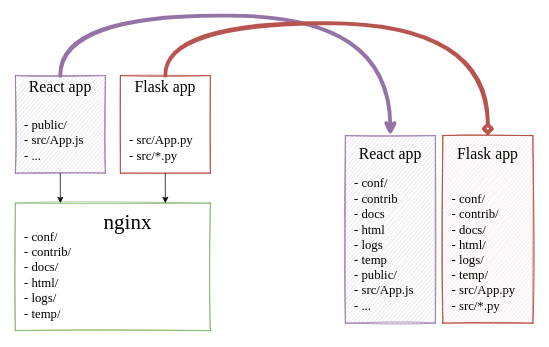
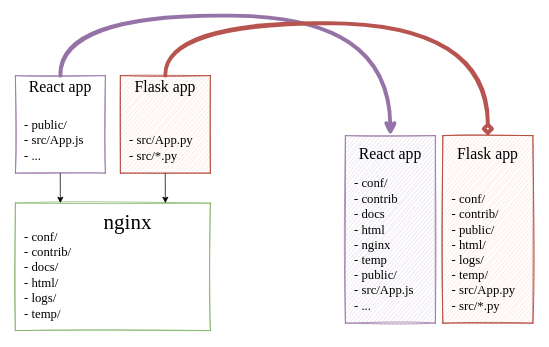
node "- public/ - src/App.js - ...": fillcolor #e1d5e7 -> #ffffff
node "- src/App.py - src/*.py": fillcolor #ffffff -> #fad9d5
node "- conf/ - contrib - docs - html - logs - temp - public/ - src/App.js - ...": label "- conf/ - contrib - docs - html - logs - temp - public/ - src/App.js - ..." -> "- conf/ - contrib - docs - html - nginx - temp - public/ - src/App.js - ..."
node "- conf/ - contrib/ - docs/ - html/ - logs/ - temp/ - src/App.py - src/*.py": label "- conf/ - contrib/ - docs/ - html/ - logs/ - temp/ - src/App.py - src/*.py" -> "- conf/ - contrib/ - public/ - html/ - logs/ - temp/ - src/App.py - src/*.py"
